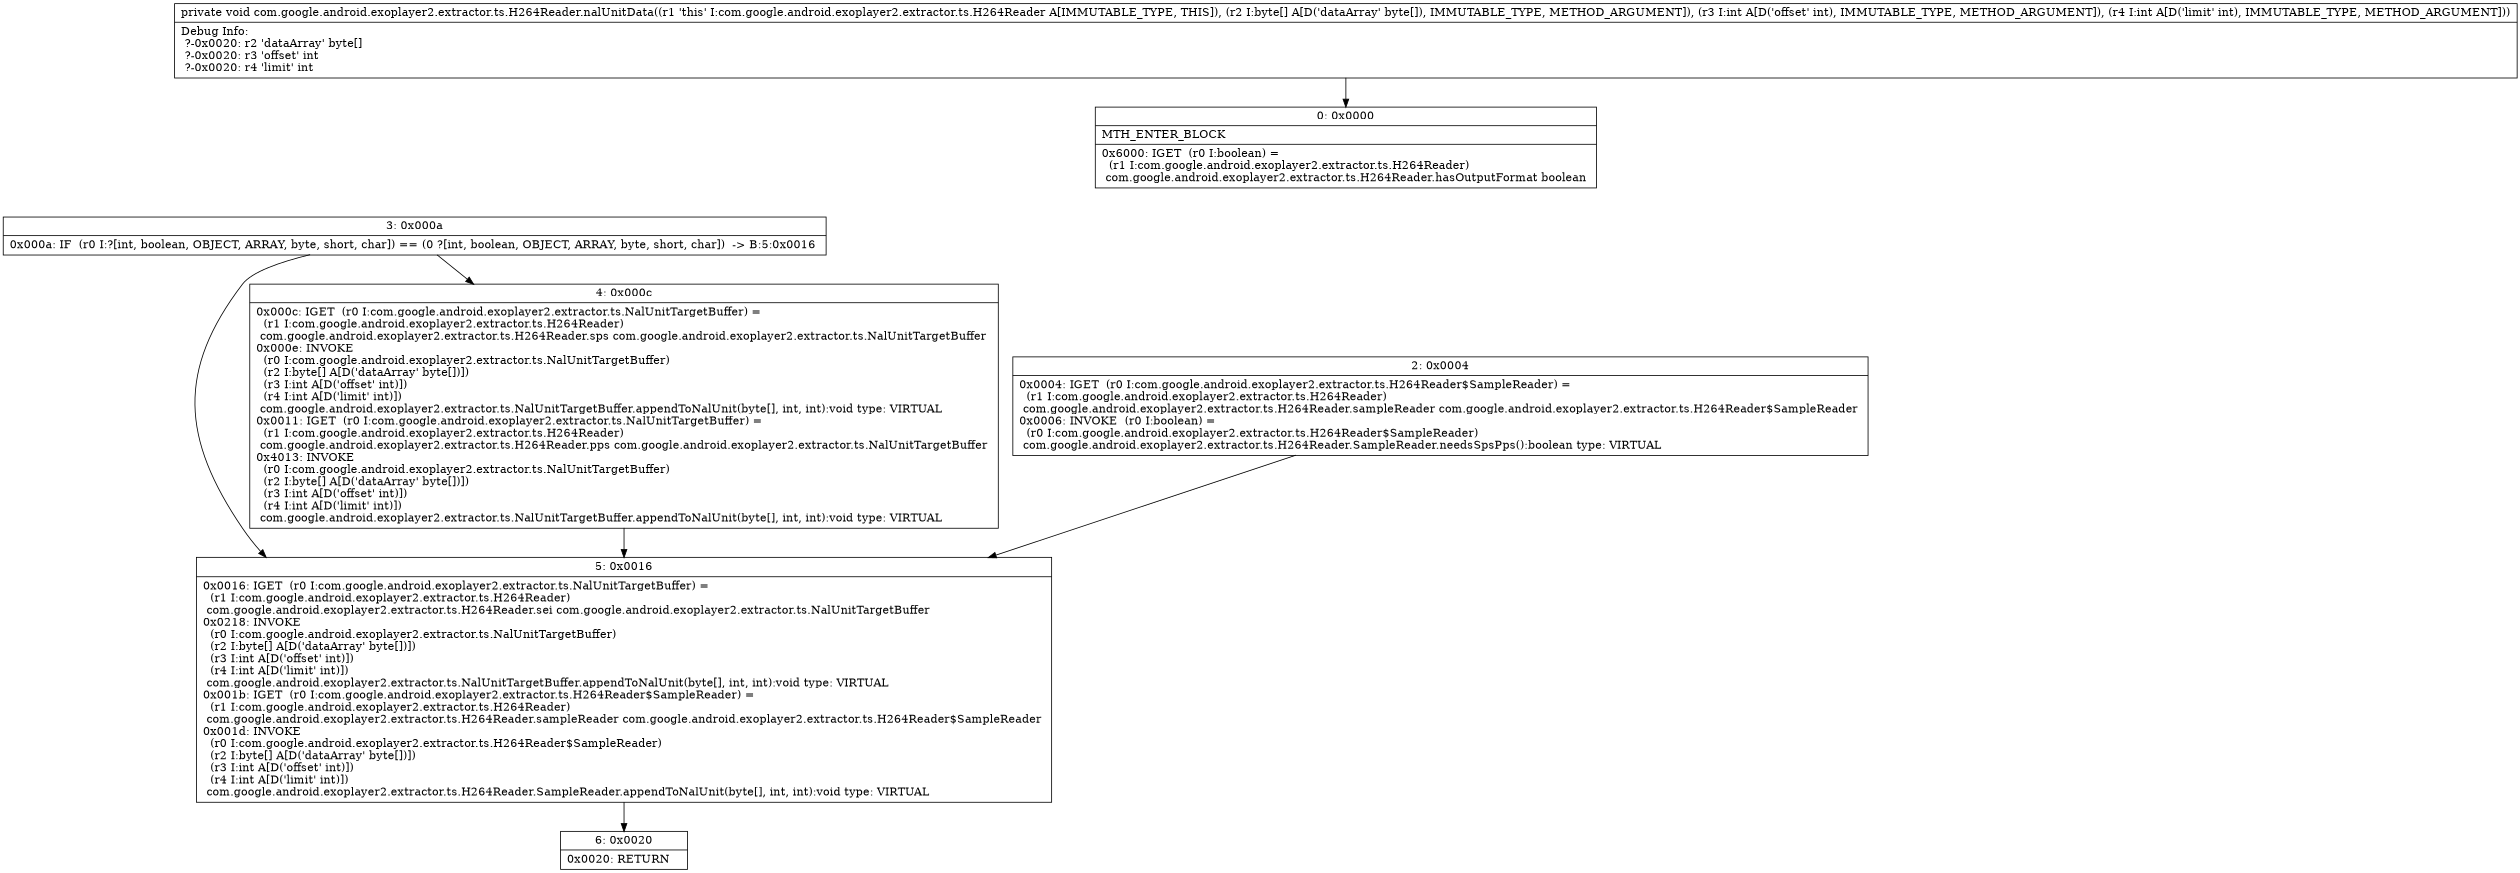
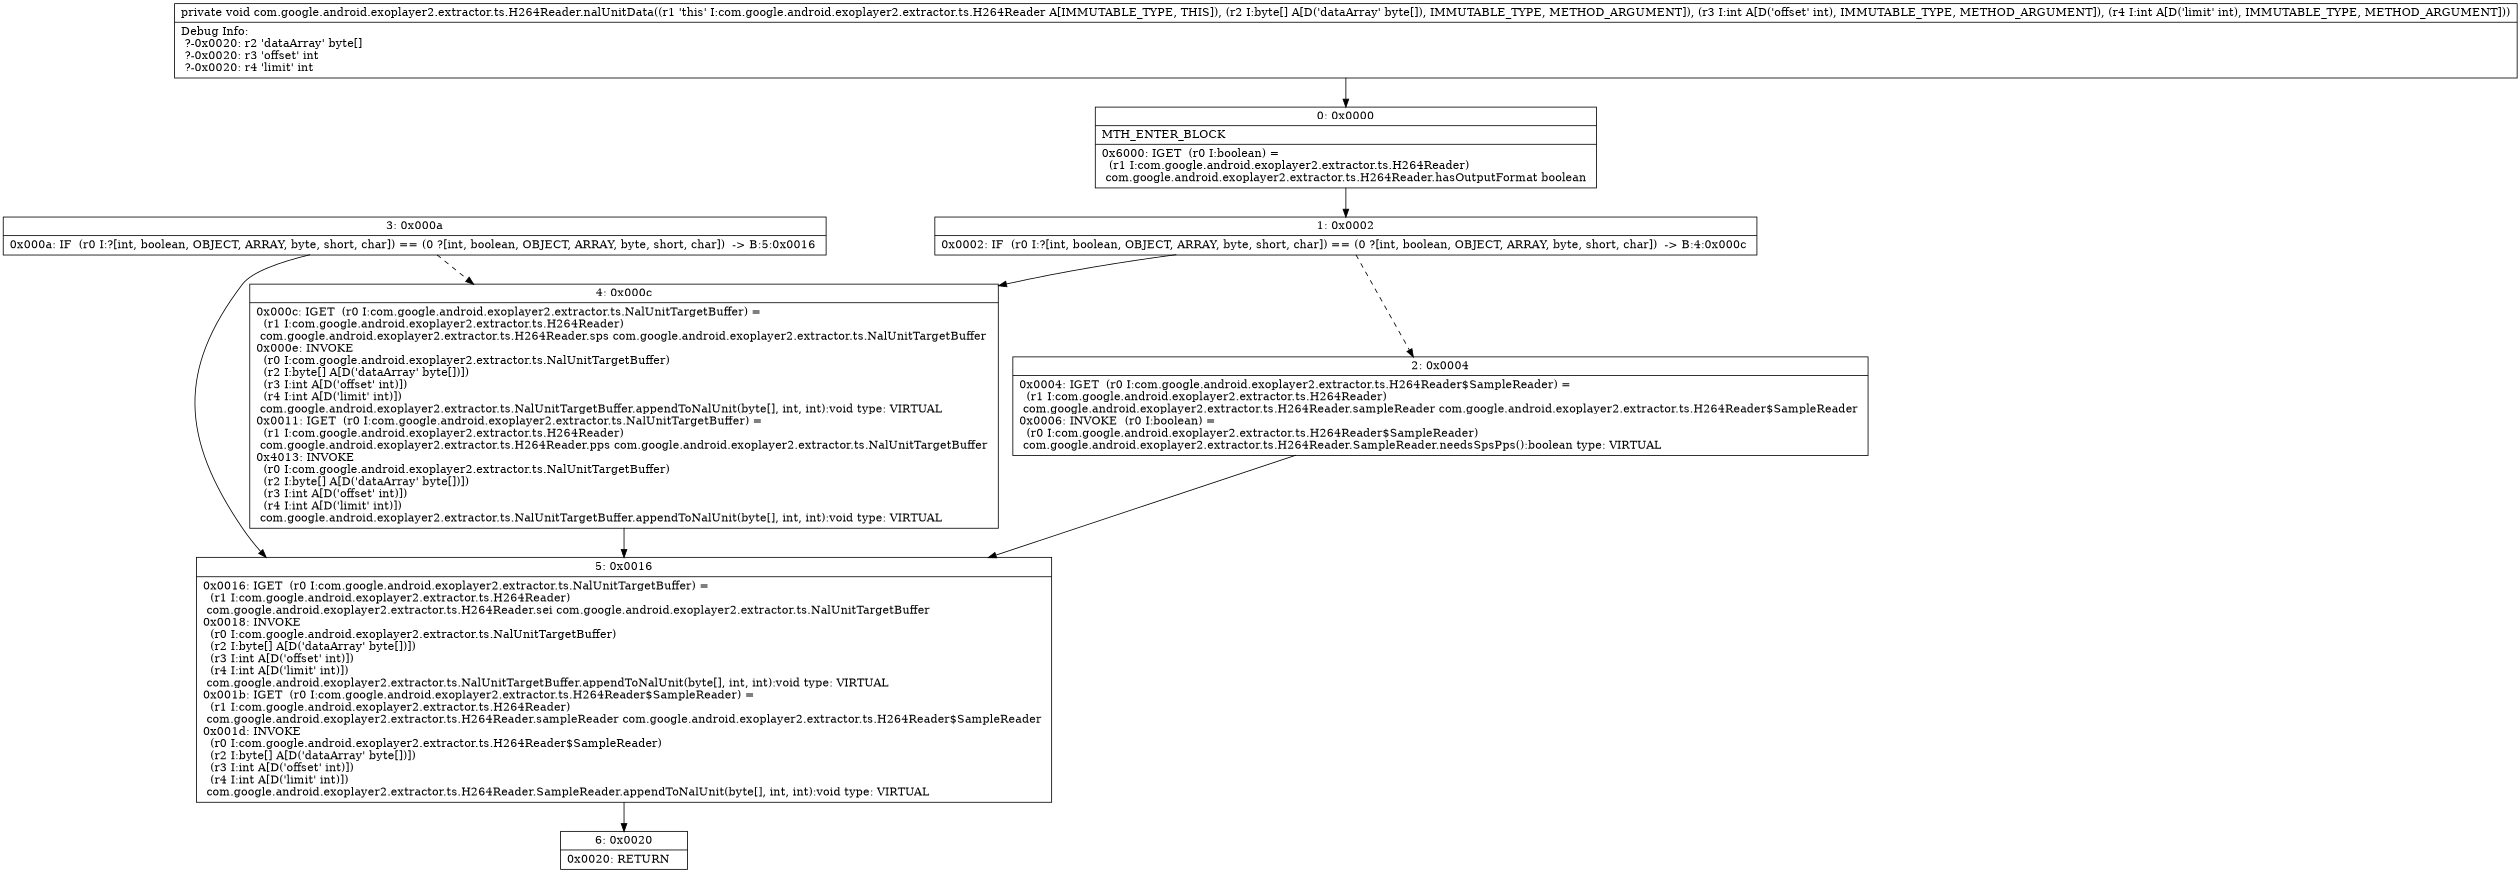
node "1: 0x0002": added
edge "3: 0x000a" -> "4: 0x000c": style solid -> dashed
node "5: 0x0016": text "0x0218: INVOKE" -> "0x0018: INVOKE"
